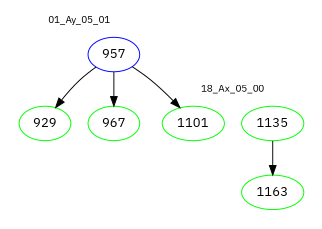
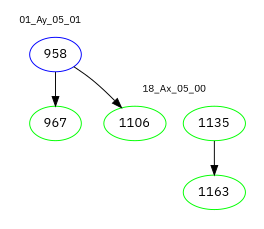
node "957": label "957" -> "958"
node "929": removed
node "1101": label "1101" -> "1106"
